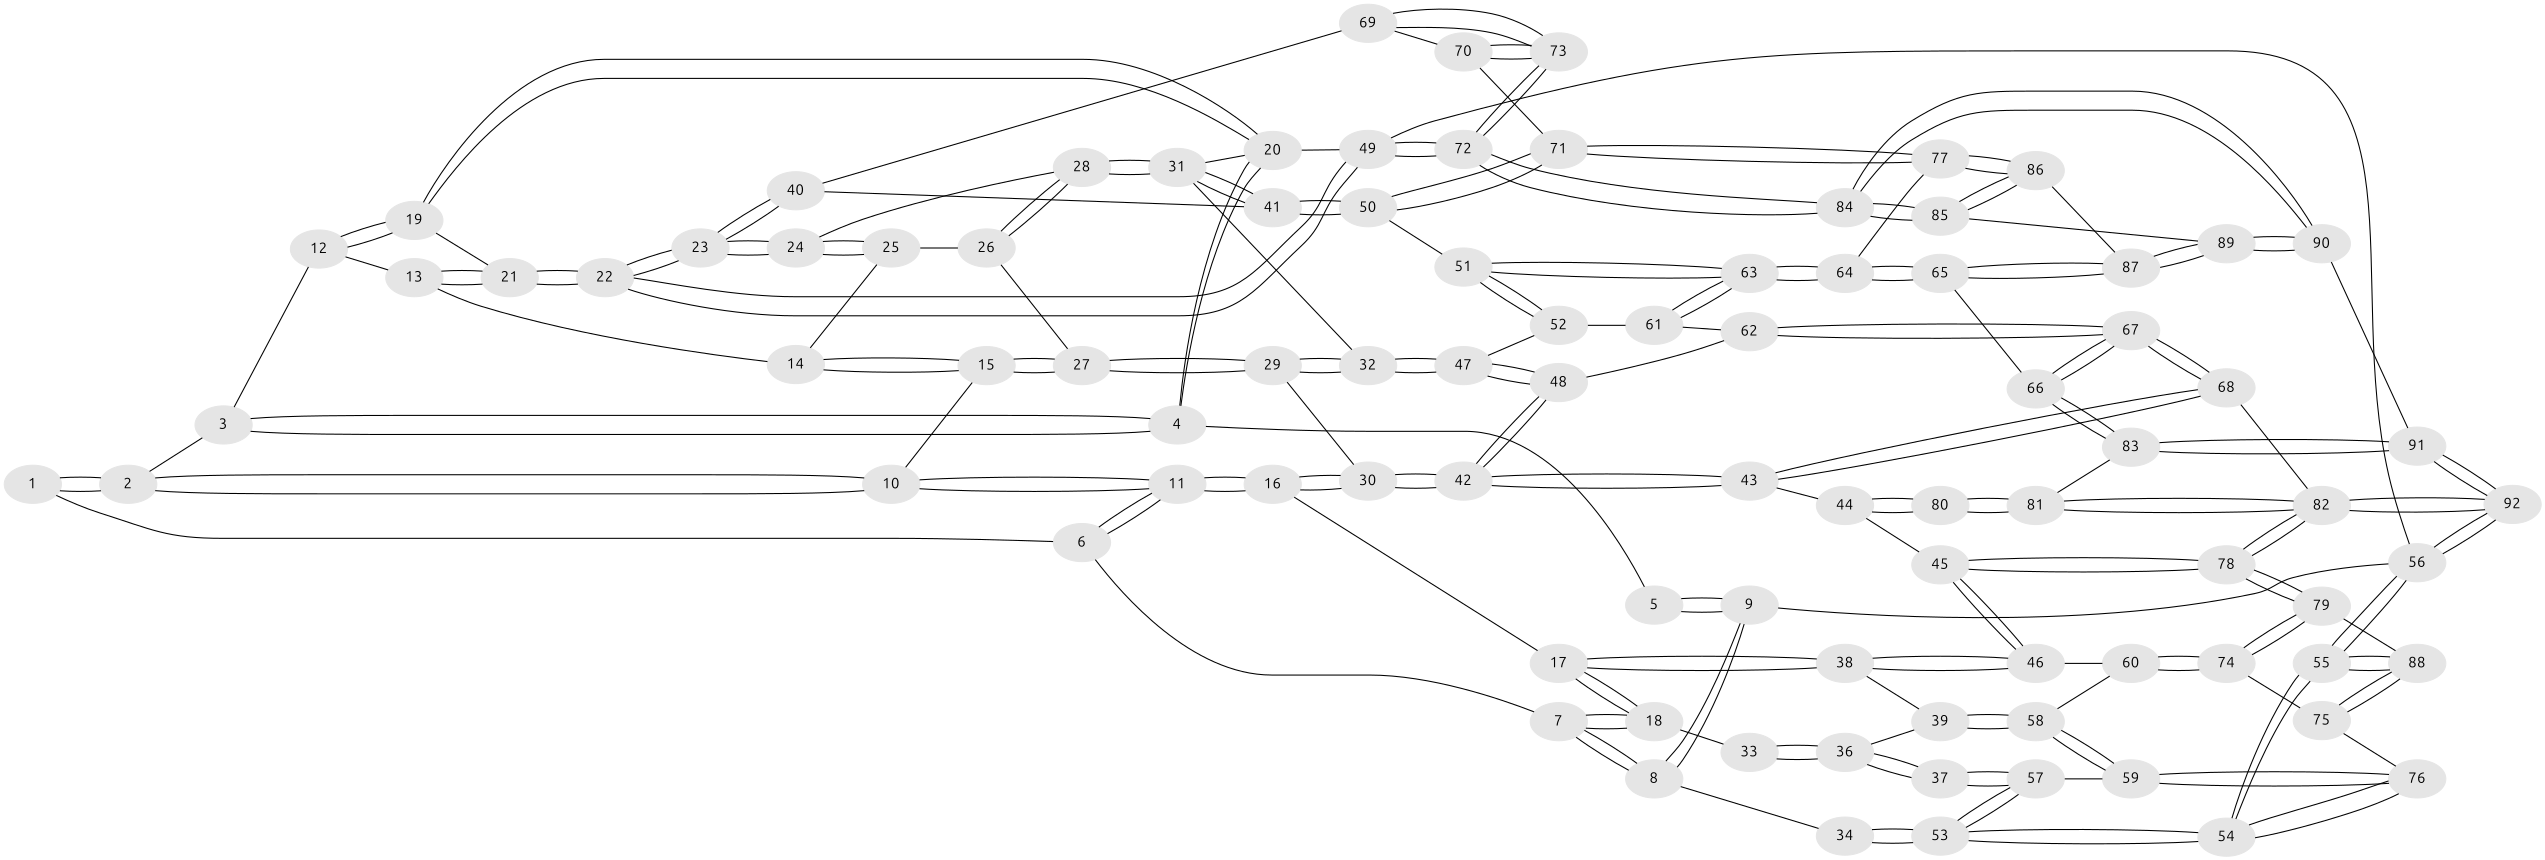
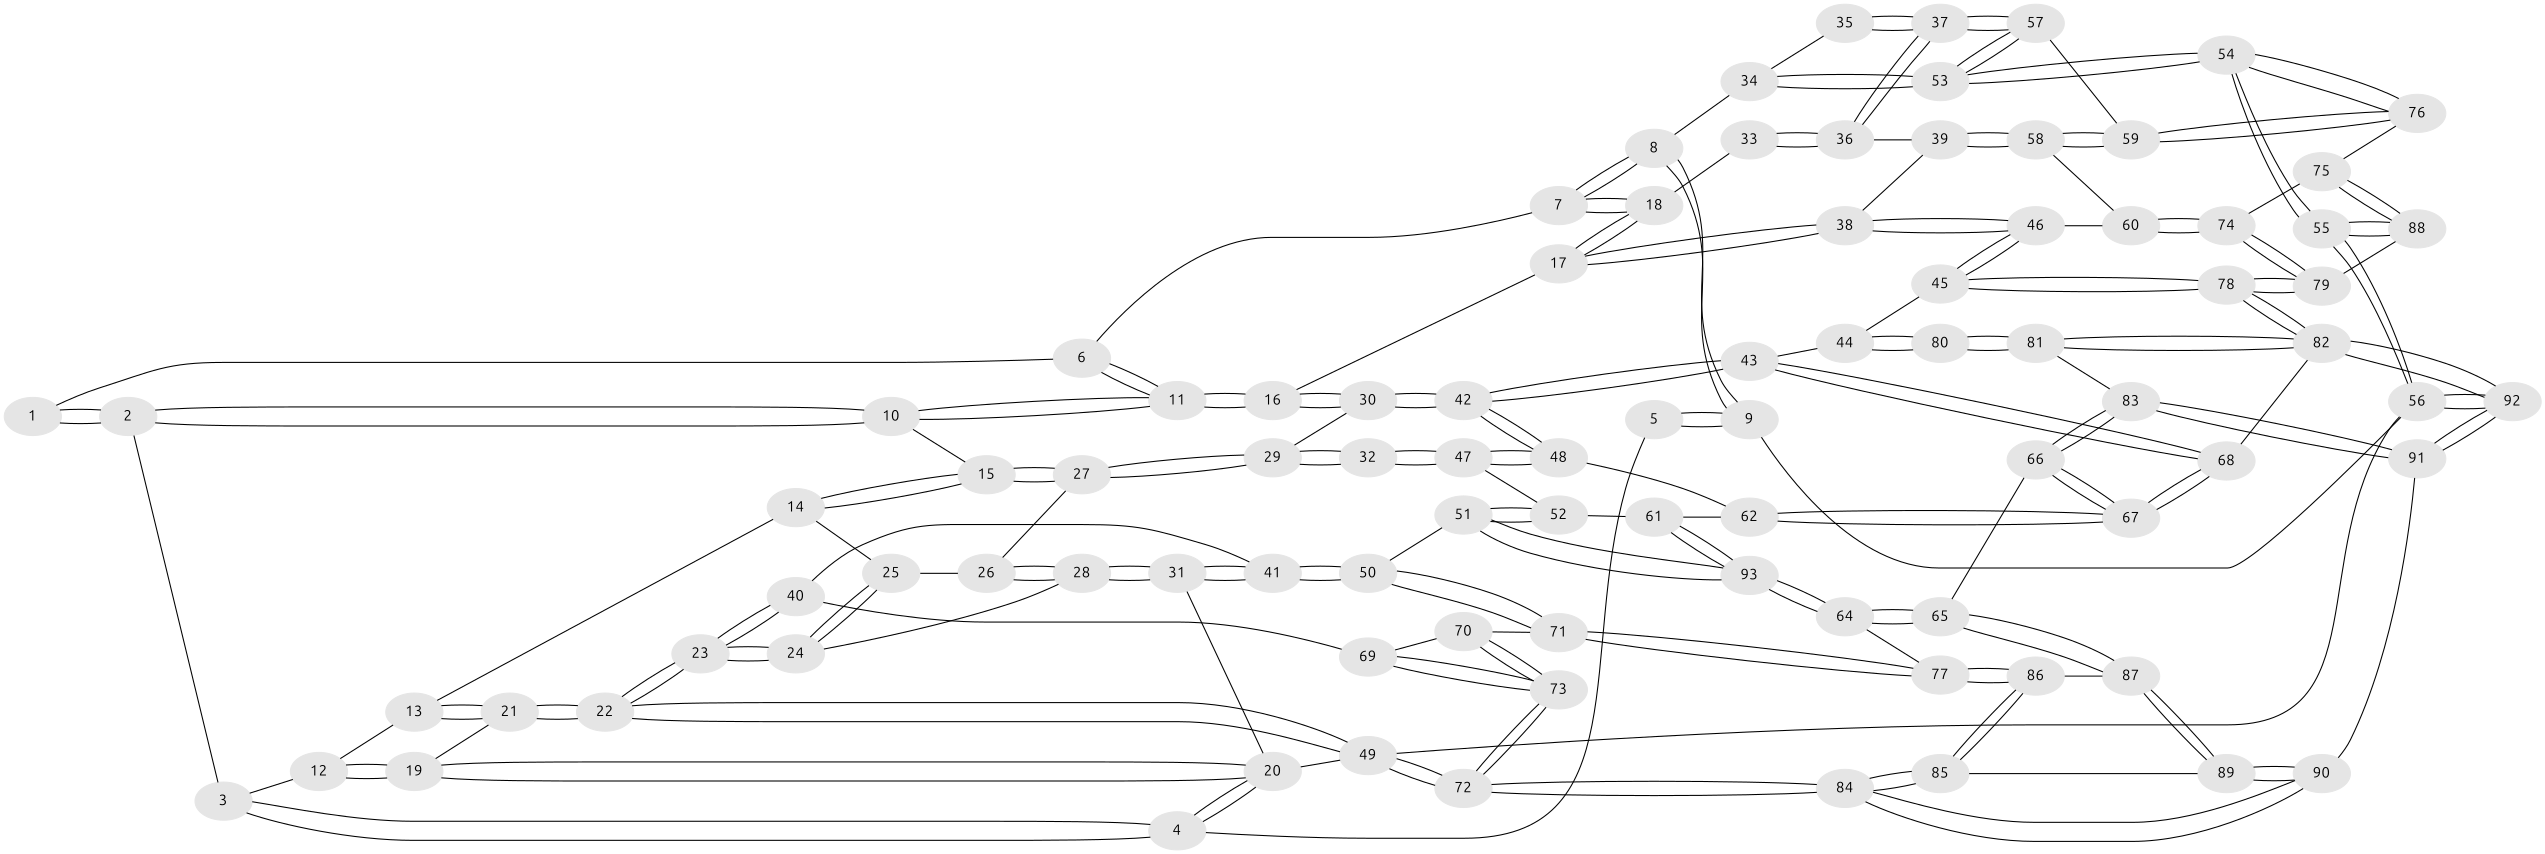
node "35": added
edge "31" -- "32": removed
node "63": label "63" -> "93"
